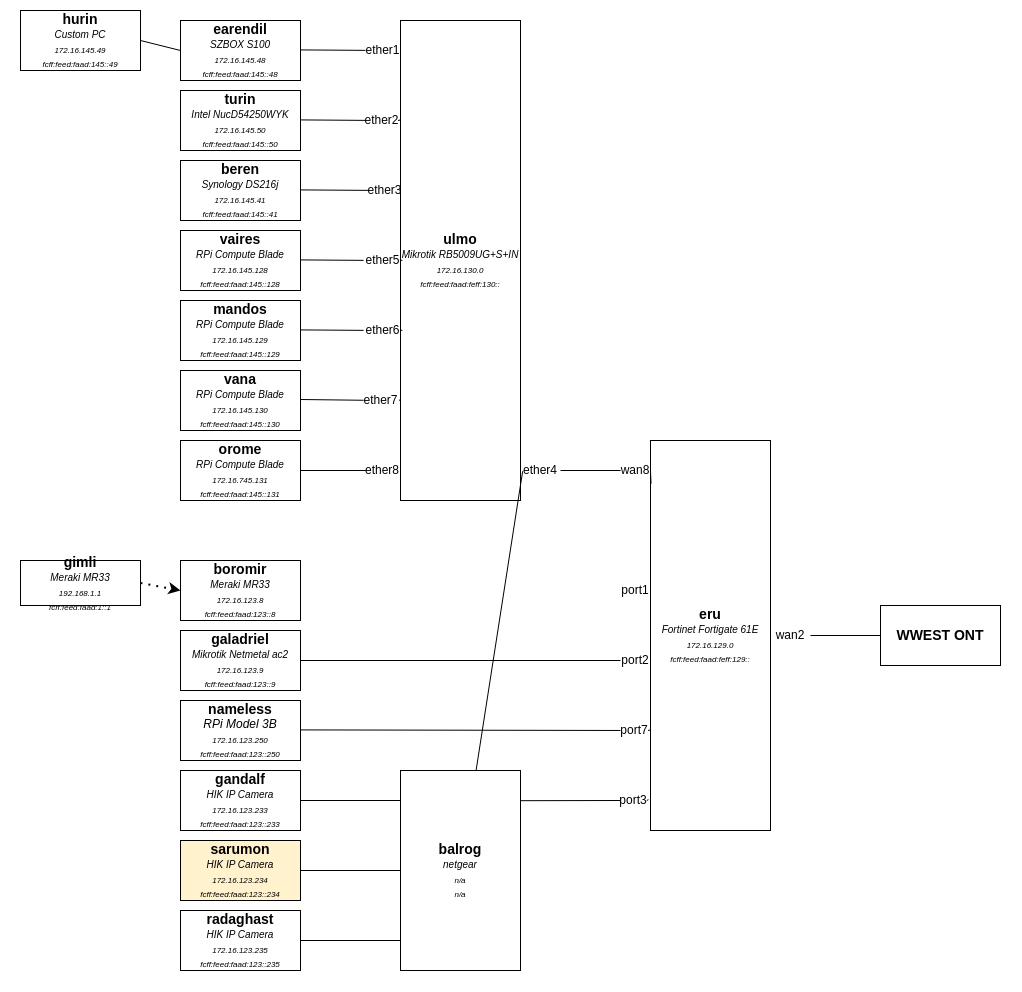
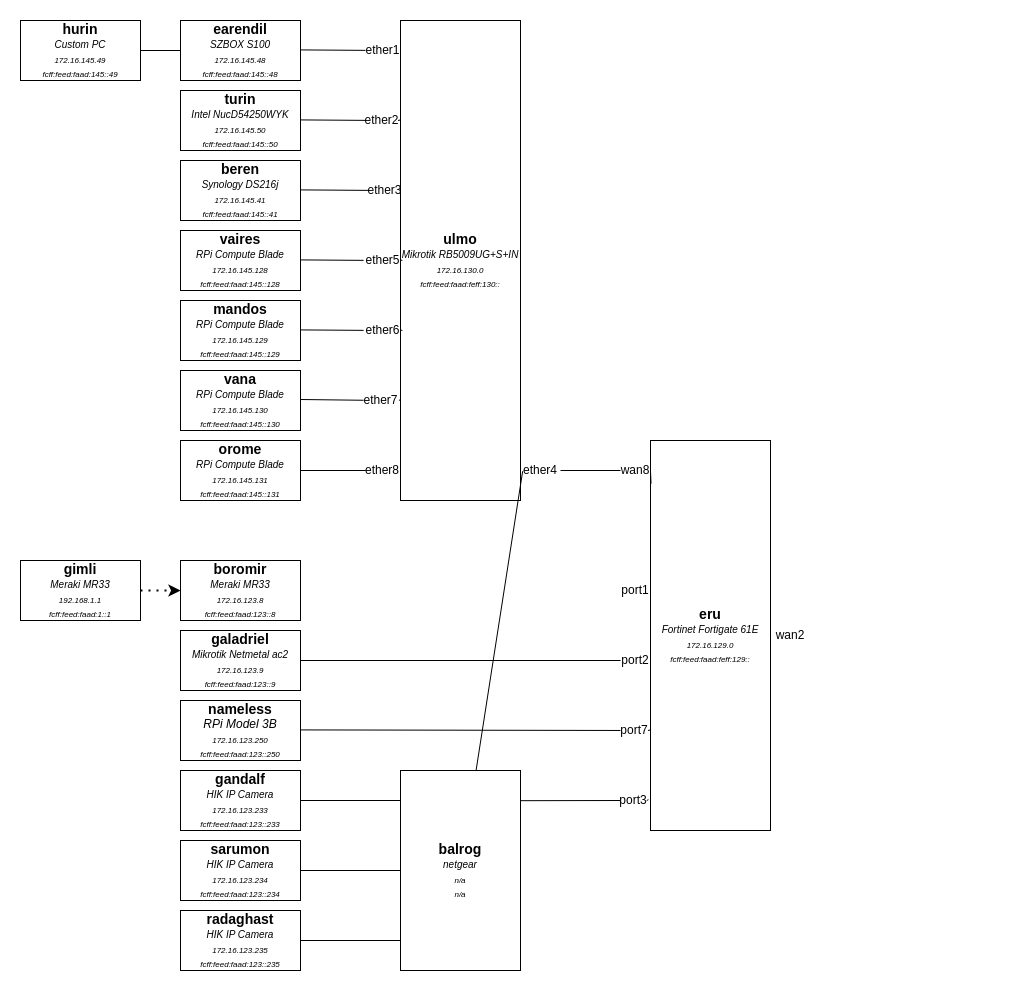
node "hurin Custom PC 172.16.145.49 fcff:feed:faad:145::49": moved (81, 41) -> (81, 51)
node "orome RPi Compute Blade 172.16.745.131 fcff:feed:faad:145::131": label "orome RPi Compute Blade 172.16.745.131 fcff:feed:faad:145::131" -> "orome RPi Compute Blade 172.16.145.131 fcff:feed:faad:145::131"
node "gimli Meraki MR33 192.168.1.1 fcff:feed:faad:1::1": size 120x45 -> 120x60
edge "wan2" -- "WWEST ONT": removed
node "WWEST ONT": removed
node "sarumon HIK IP Camera 172.16.123.234 fcff:feed:faad:123::234": fillcolor #fff2cc -> #ffffff
